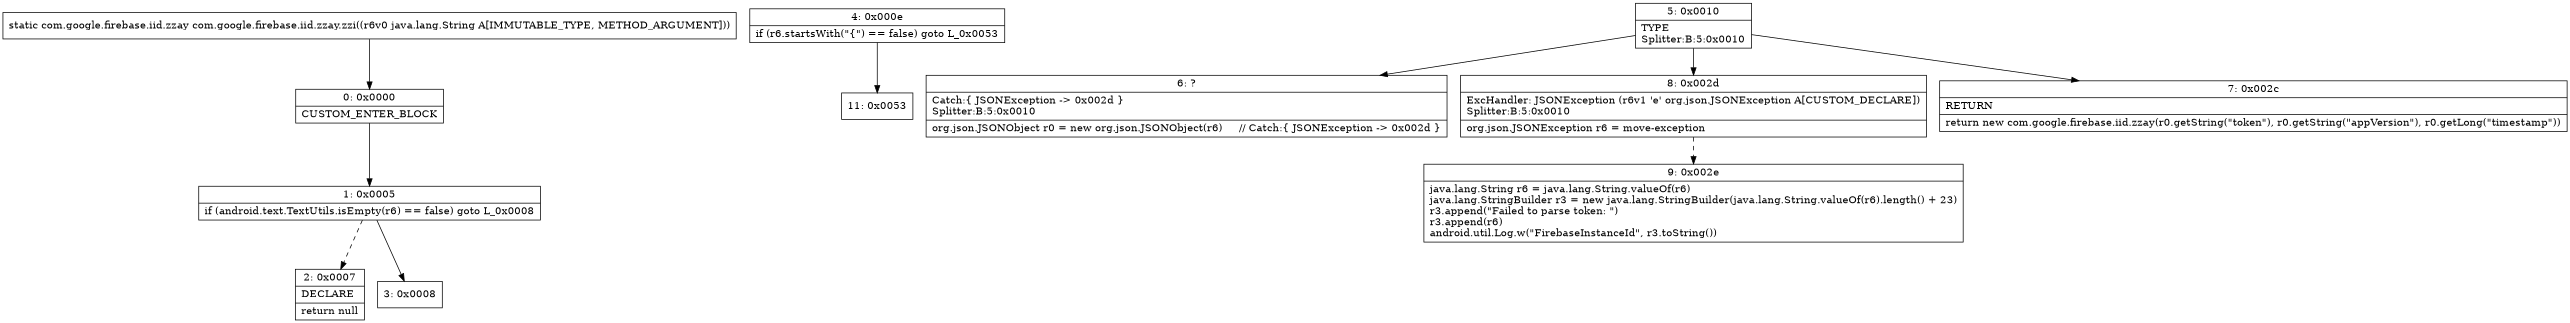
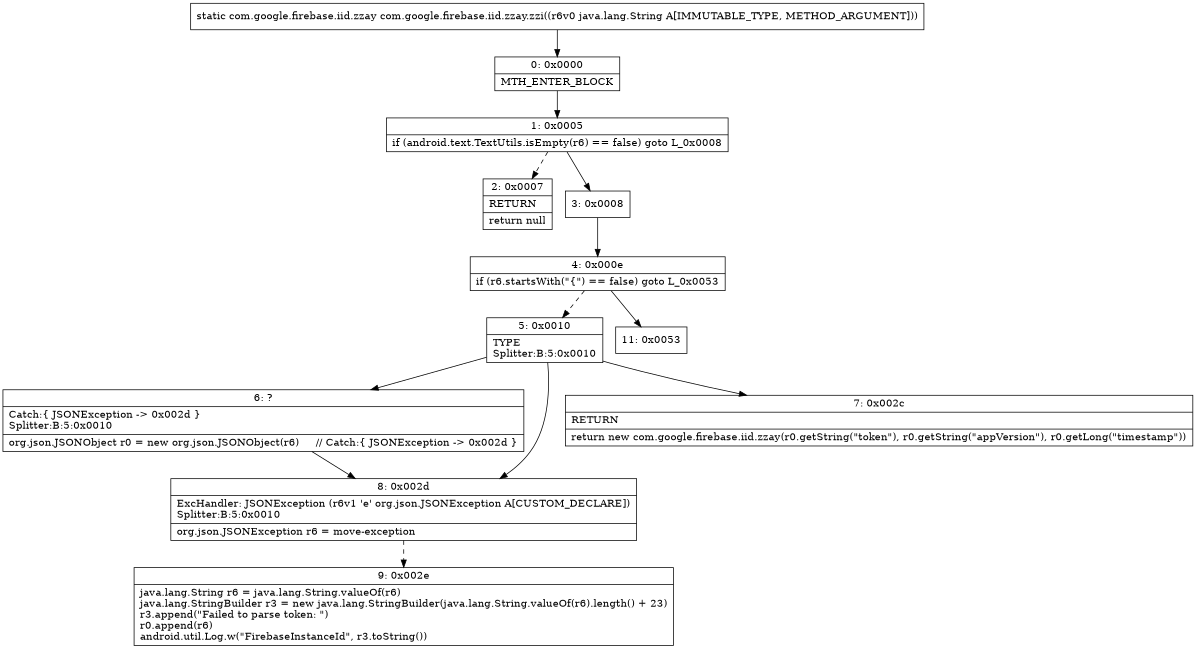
node "0: 0x0000": text "CUSTOM_ENTER_BLOCK" -> "MTH_ENTER_BLOCK"
node "9: 0x002e": text "r3.append(r6)" -> "r0.append(r6)"
edge "3: 0x0008" -> "4: 0x000e": added
node "2: 0x0007": text "DECLARE" -> "RETURN"
edge "4: 0x000e" -> "5: 0x0010": added
edge "6: ?" -> "8: 0x002d": added
